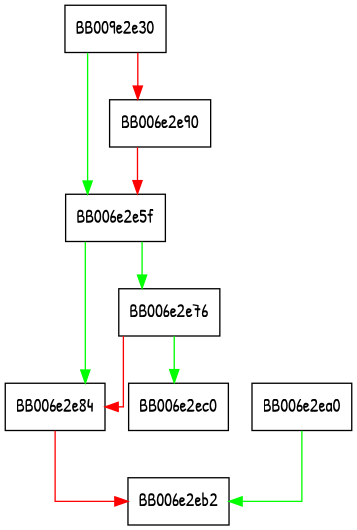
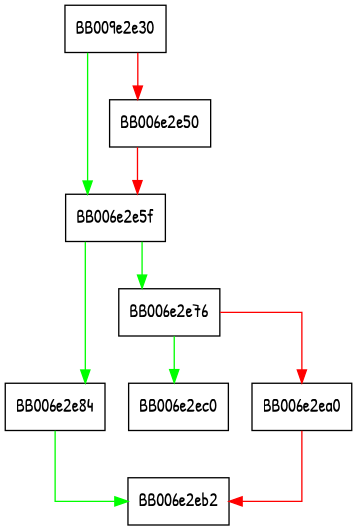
node "BB006e2e90": label "BB006e2e90" -> "BB006e2e50"
edge "BB006e2e76" -> "BB006e2e84": now "BB006e2e76" -> "BB006e2ea0"
edge "BB006e2e84" -> "BB006e2eb2": color red -> green
edge "BB006e2ea0" -> "BB006e2eb2": color green -> red
